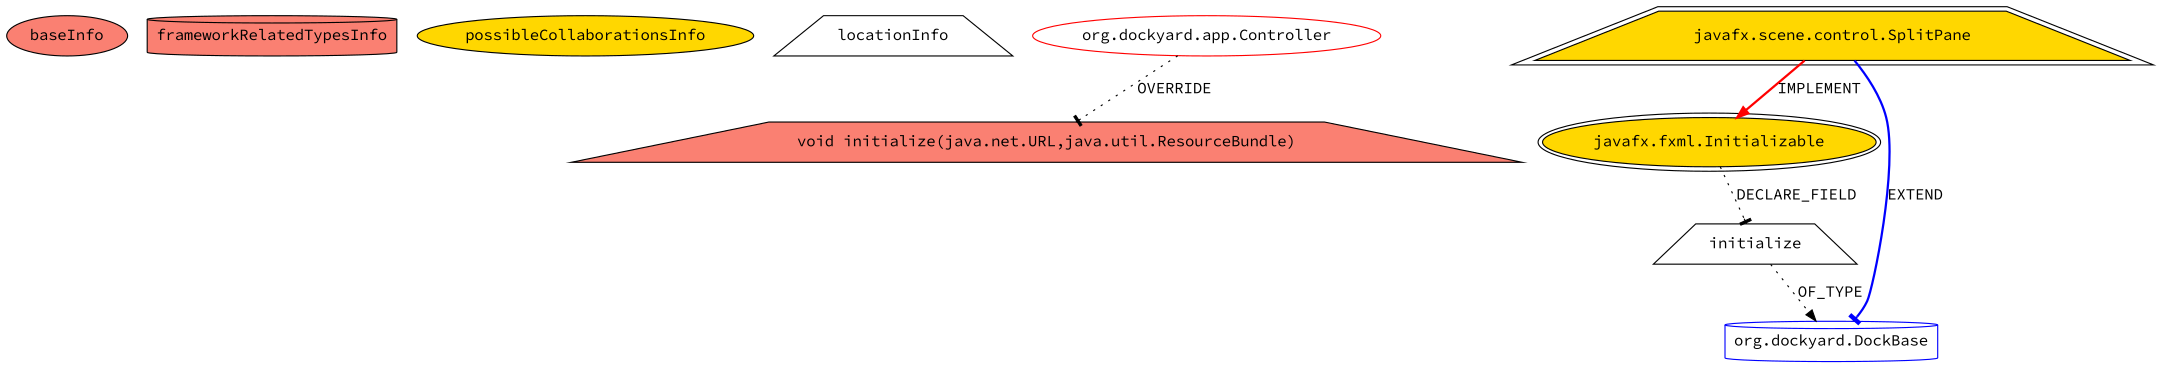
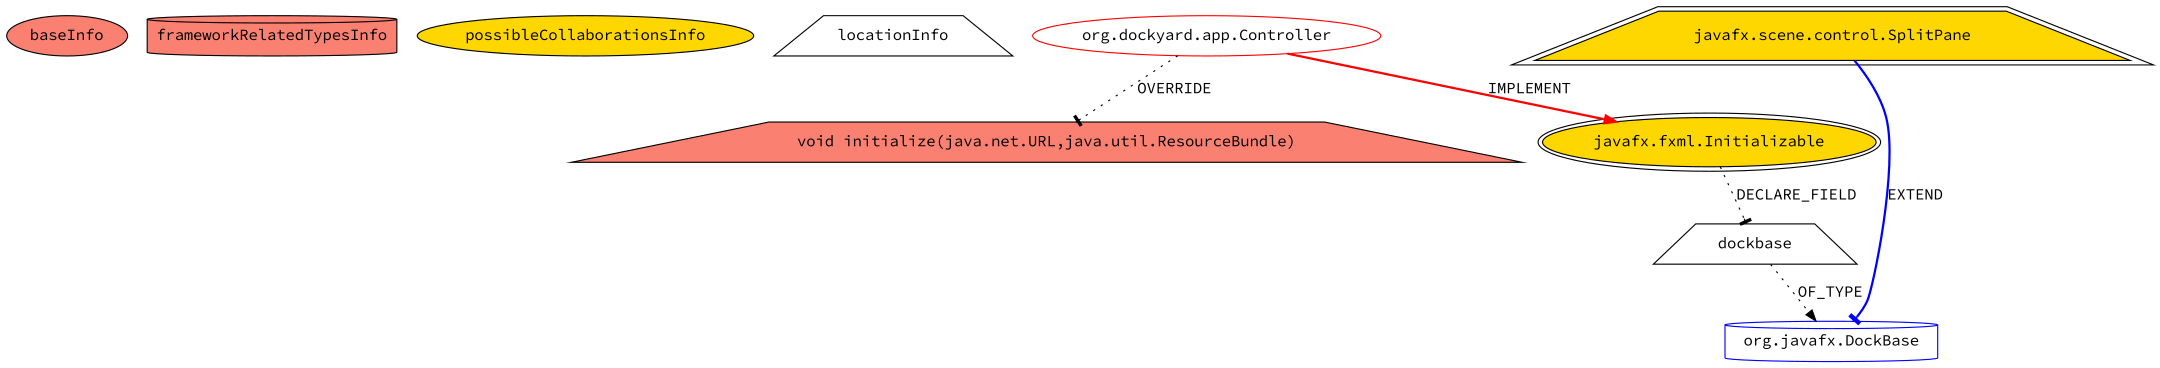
edge "javafx.scene.control.SplitPane" -> "javafx.fxml.Initializable": now "org.dockyard.app.Controller" -> "javafx.fxml.Initializable"
node "initialize": label "initialize" -> "dockbase"
node "org.dockyard.DockBase": label "org.dockyard.DockBase" -> "org.javafx.DockBase"
